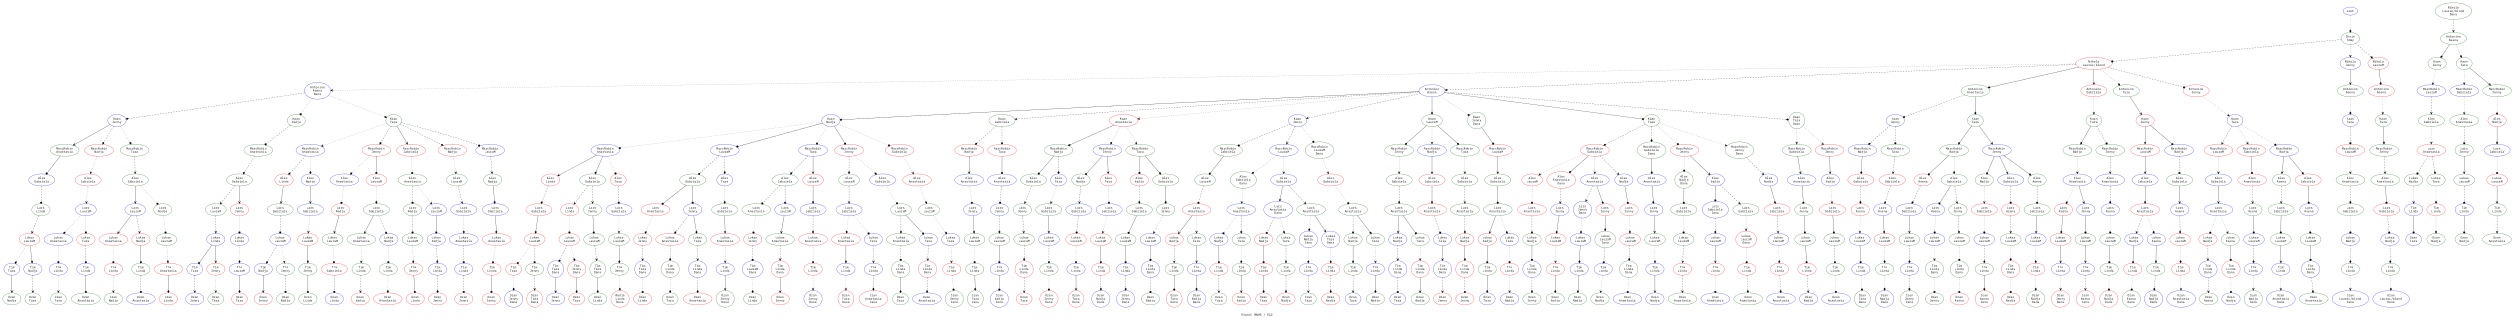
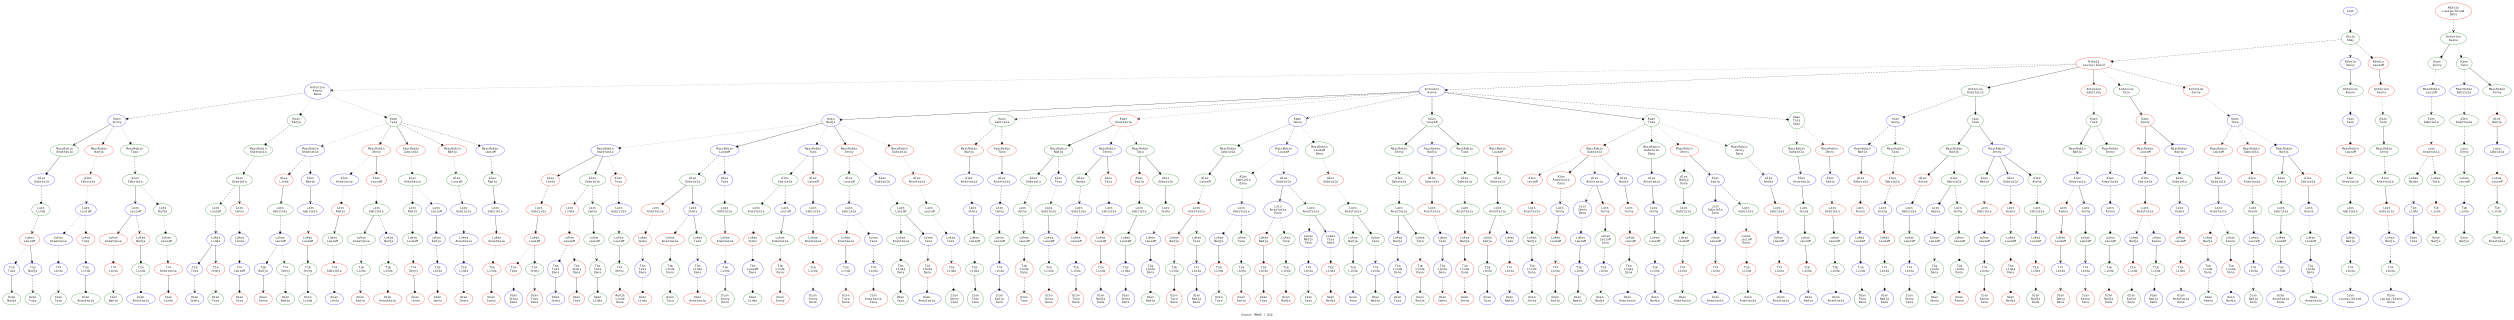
node "Nikola LauraL/blond Dana": color darkgreen -> red
node "Kaan Jenny Dana": removed
